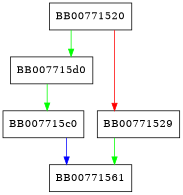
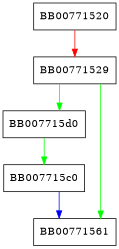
edge "BB00771520" -> "BB007715d0": now "BB00771529" -> "BB007715d0"
